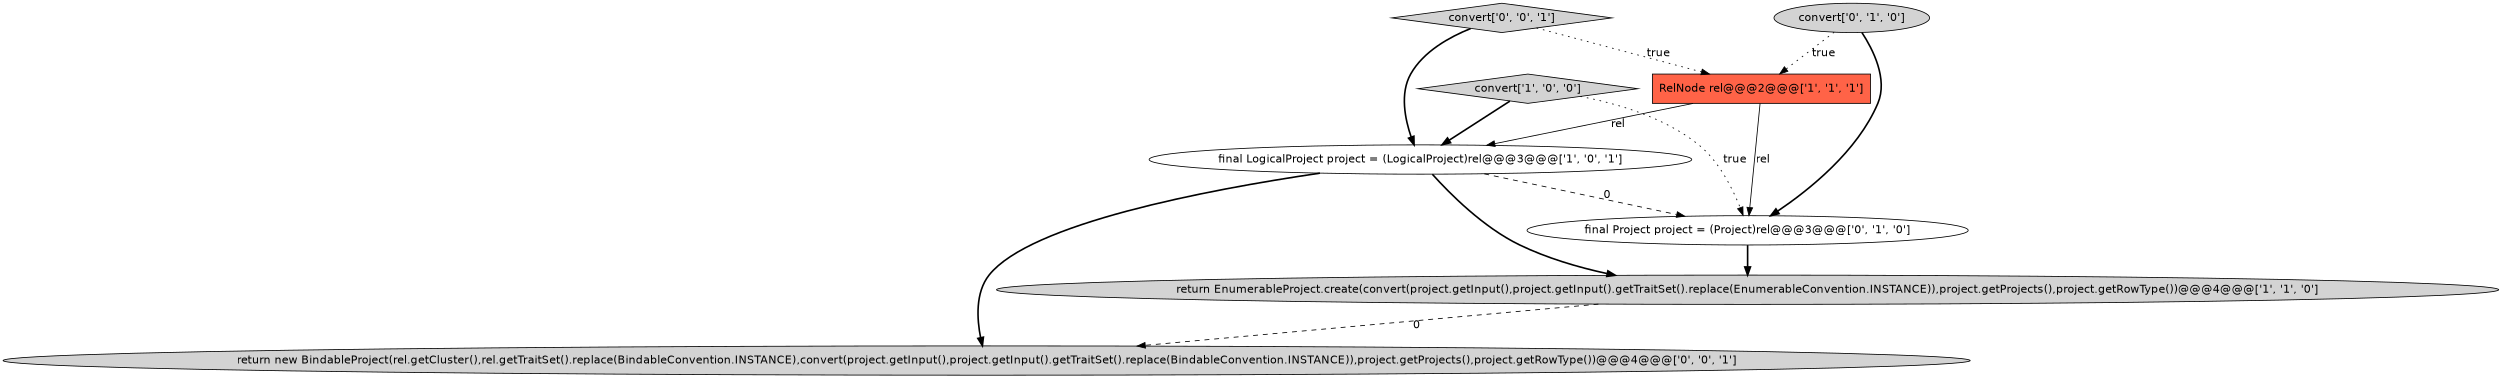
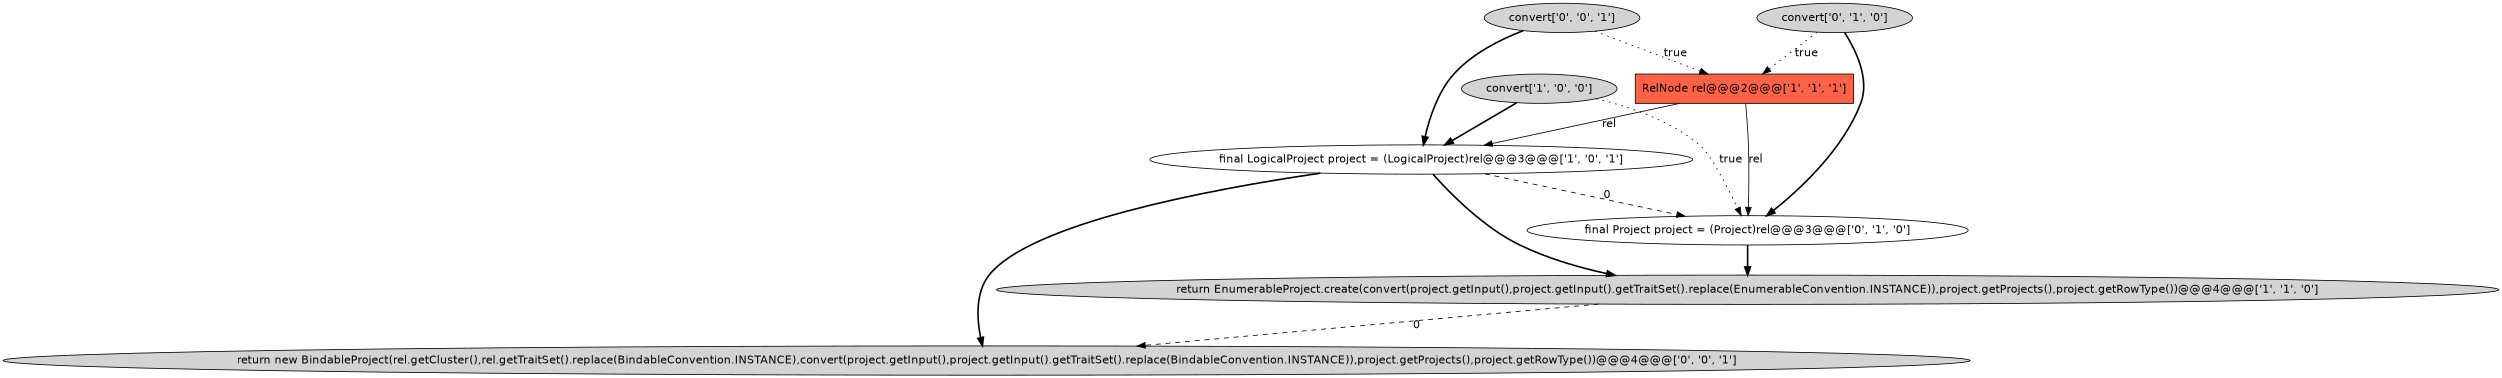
node "convert['0', '0', '1']": shape diamond -> ellipse
node "convert['1', '0', '0']": shape diamond -> ellipse
